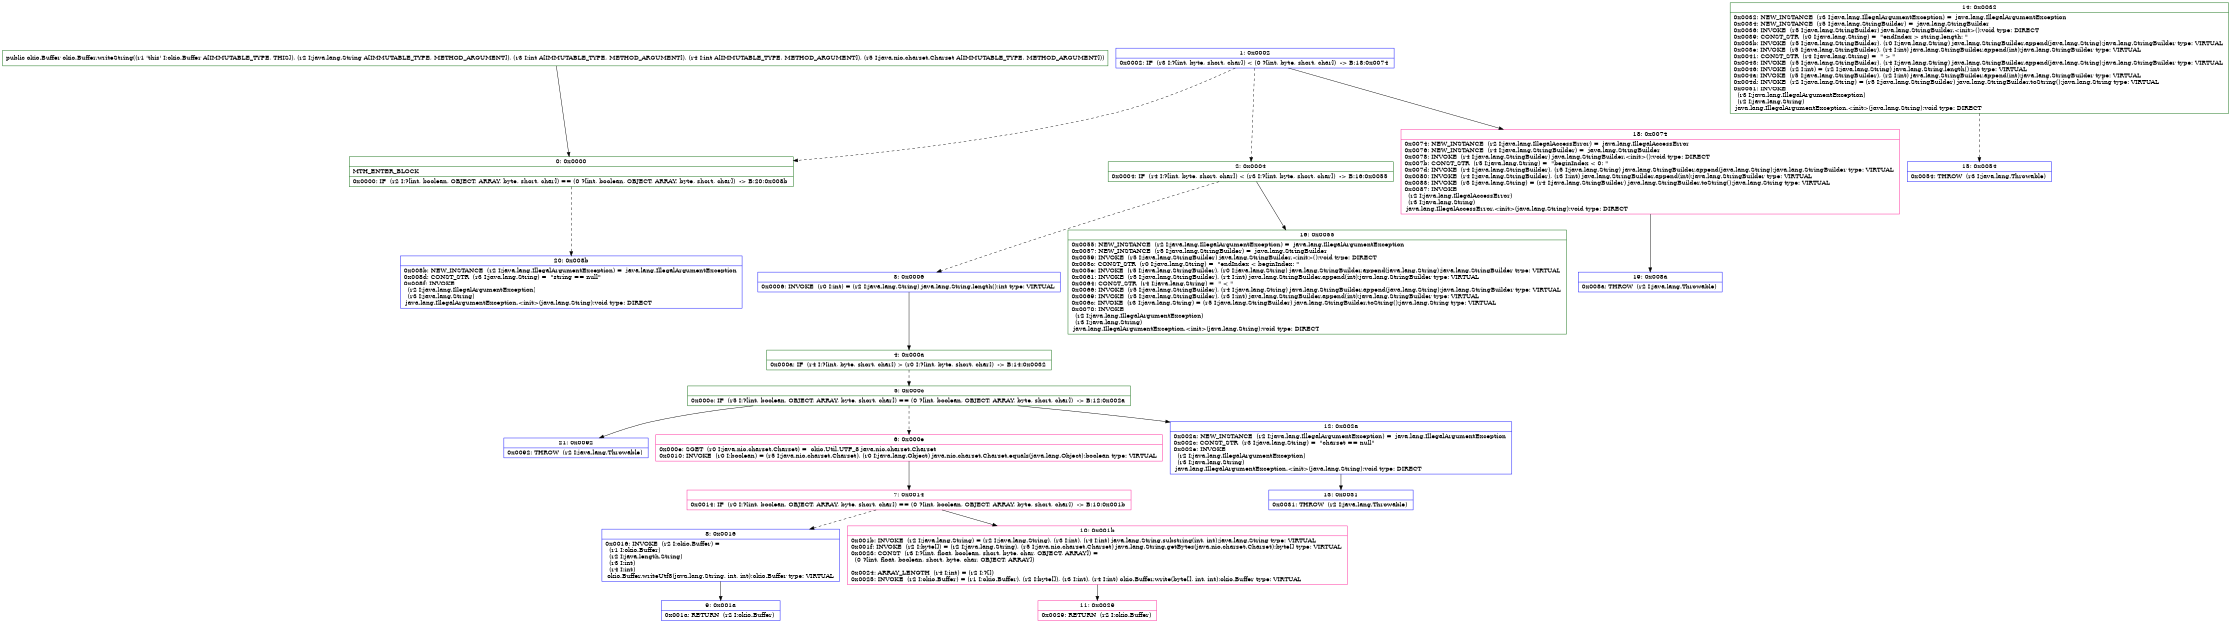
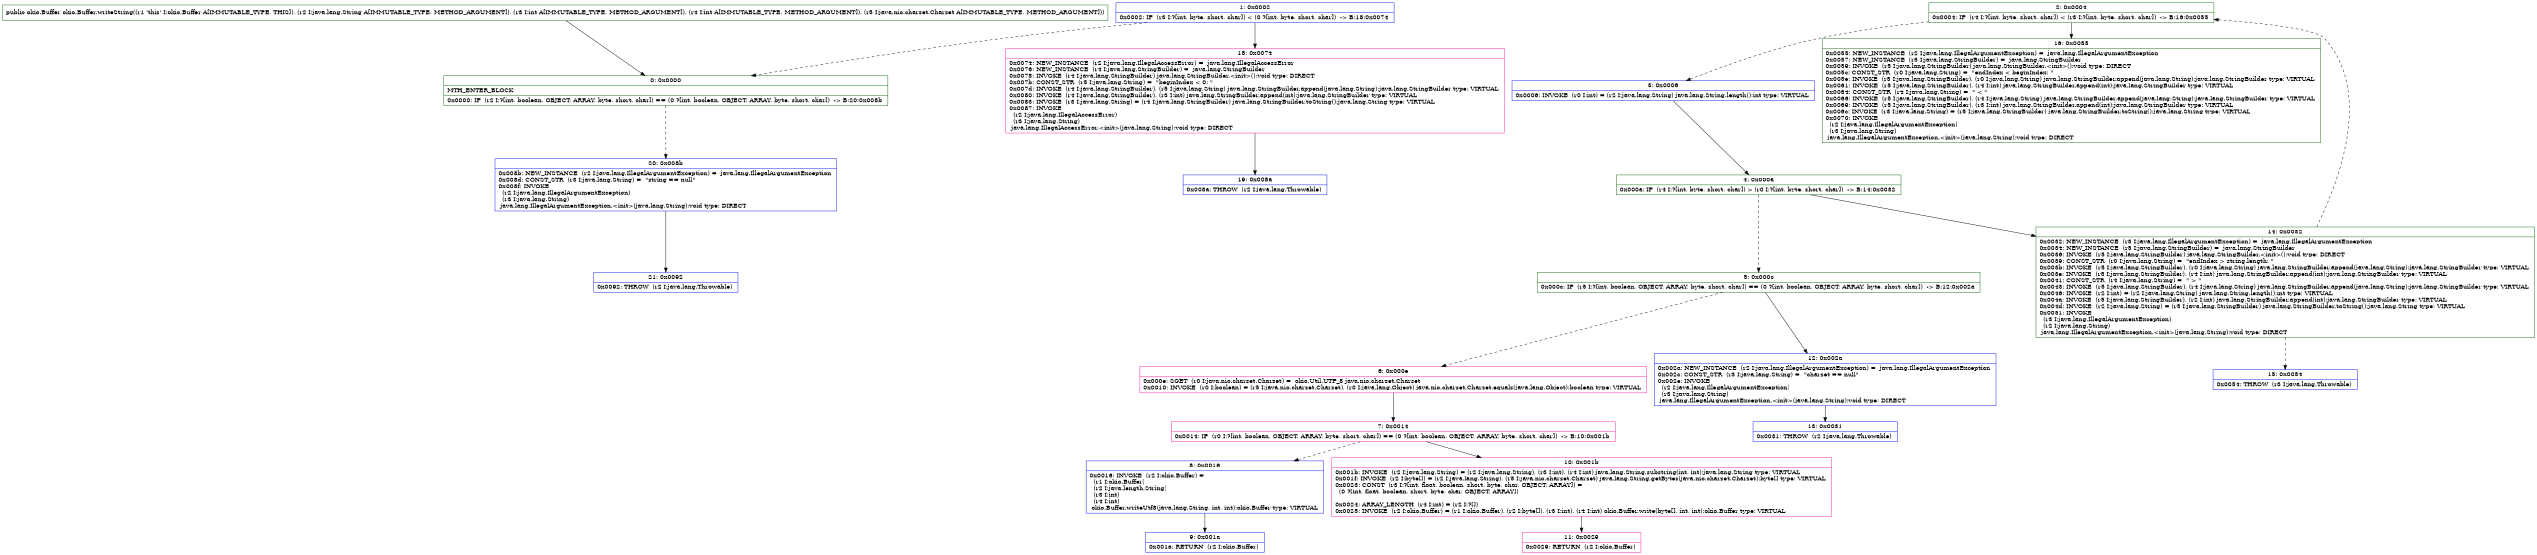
edge "1: 0x0002" -> "2: 0x0004": now "14: 0x0032" -> "2: 0x0004"
edge "4: 0x000a" -> "14: 0x0032": added
edge "5: 0x000c" -> "21: 0x0092": now "20: 0x008b" -> "21: 0x0092"
